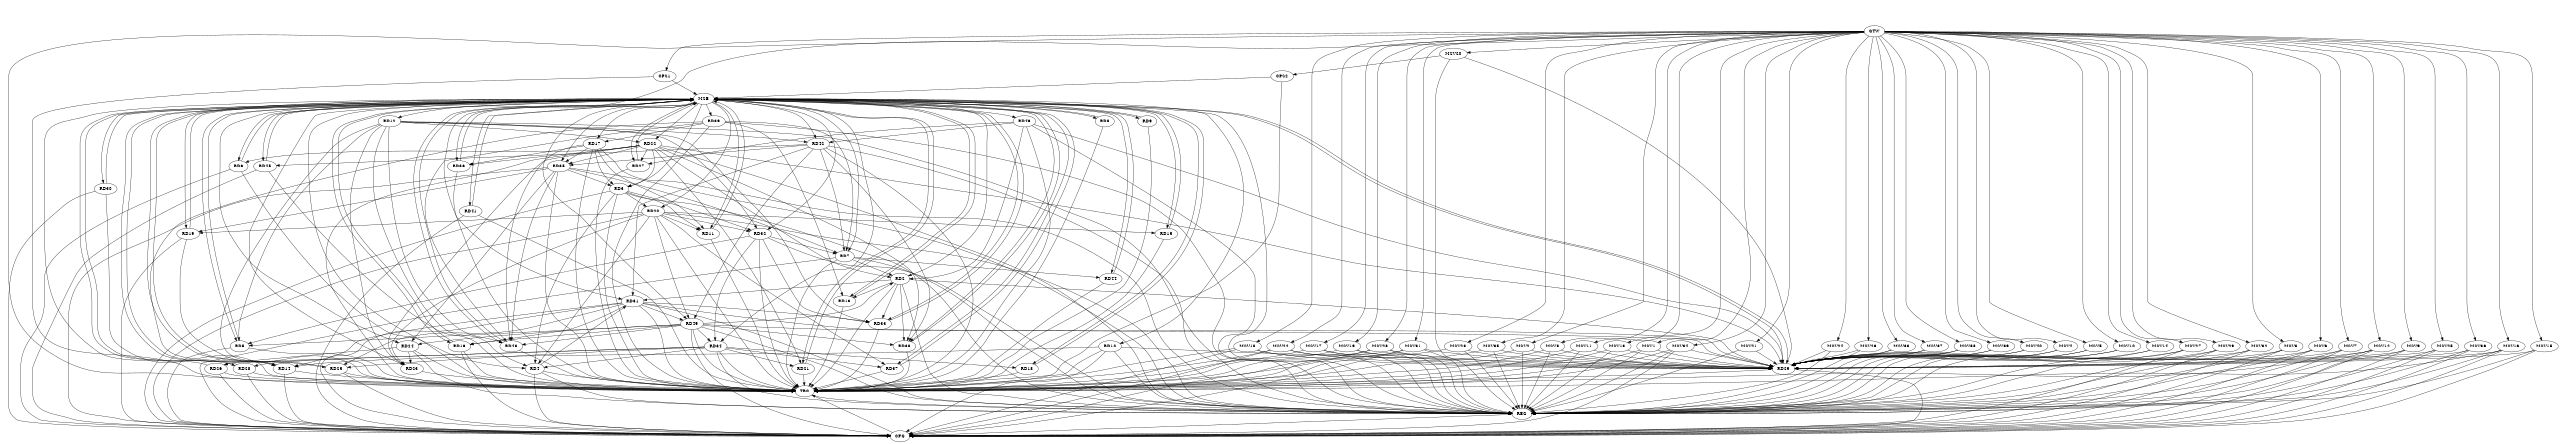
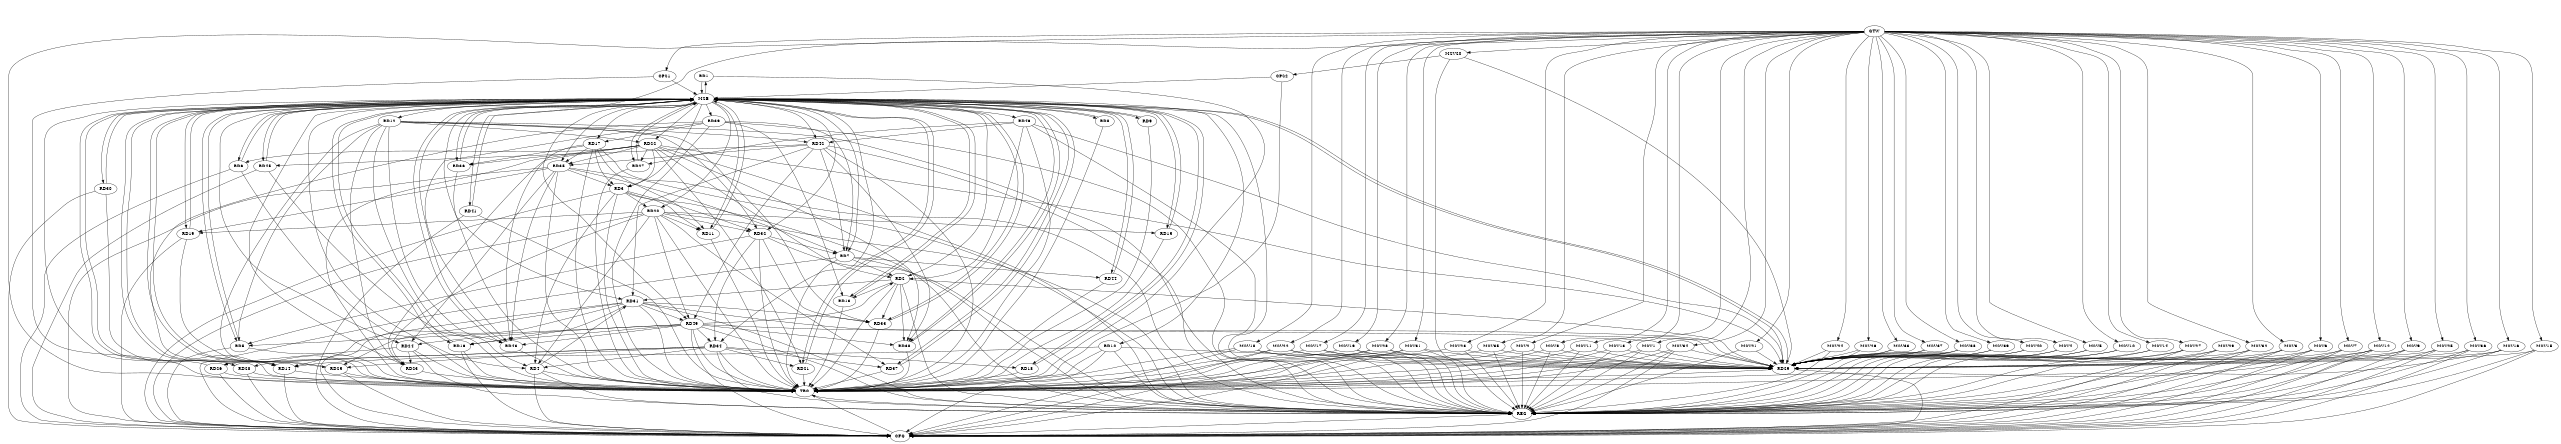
node "RD1": added
edge "GTW" -> "MSV29": removed
edge "MSV16" -> "CFG": removed
